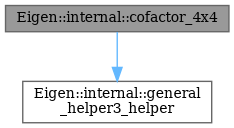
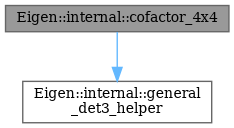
node "Eigen::internal::general _helper3_helper": label "Eigen::internal::general _helper3_helper" -> "Eigen::internal::general _det3_helper"
